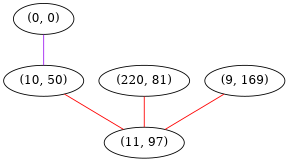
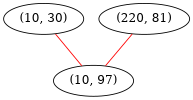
node "(0, 0)": removed
node "(10, 50)": label "(10, 50)" -> "(10, 30)"
node "(9, 169)": removed
node "(11, 97)": label "(11, 97)" -> "(10, 97)"
